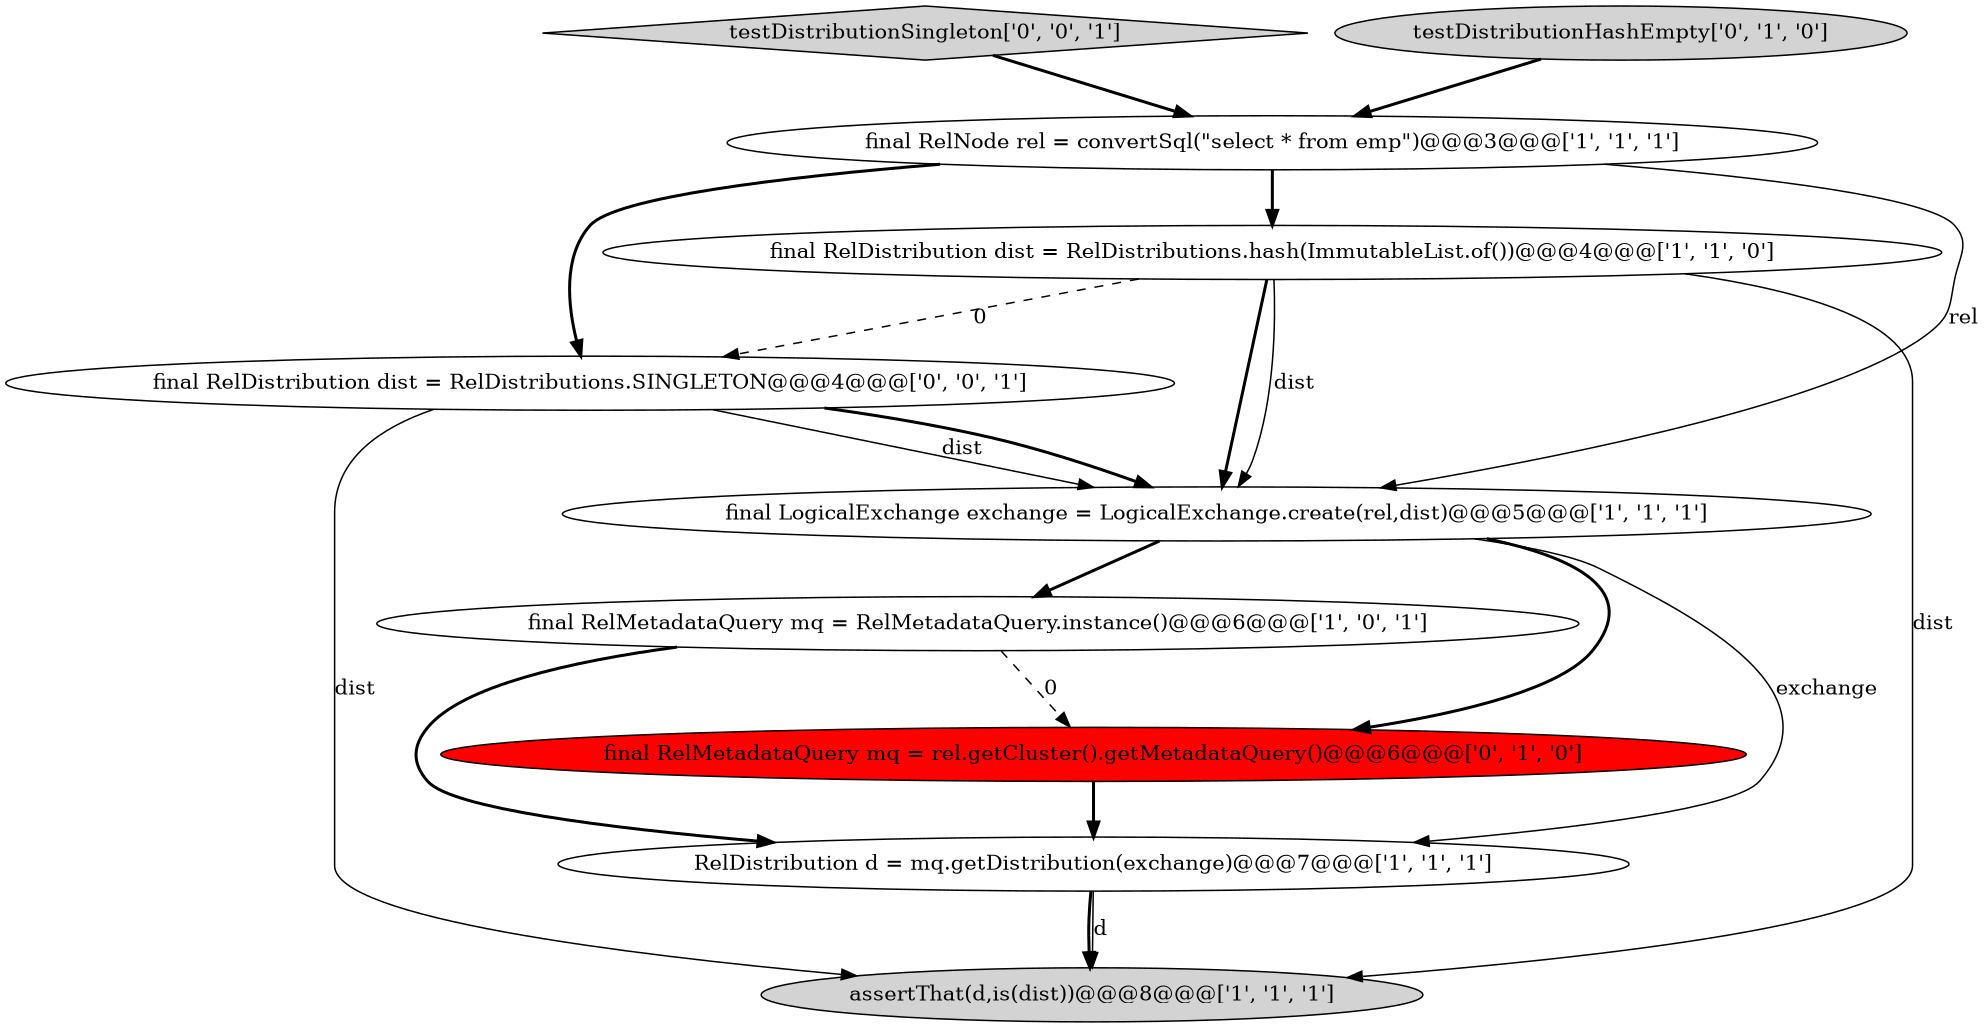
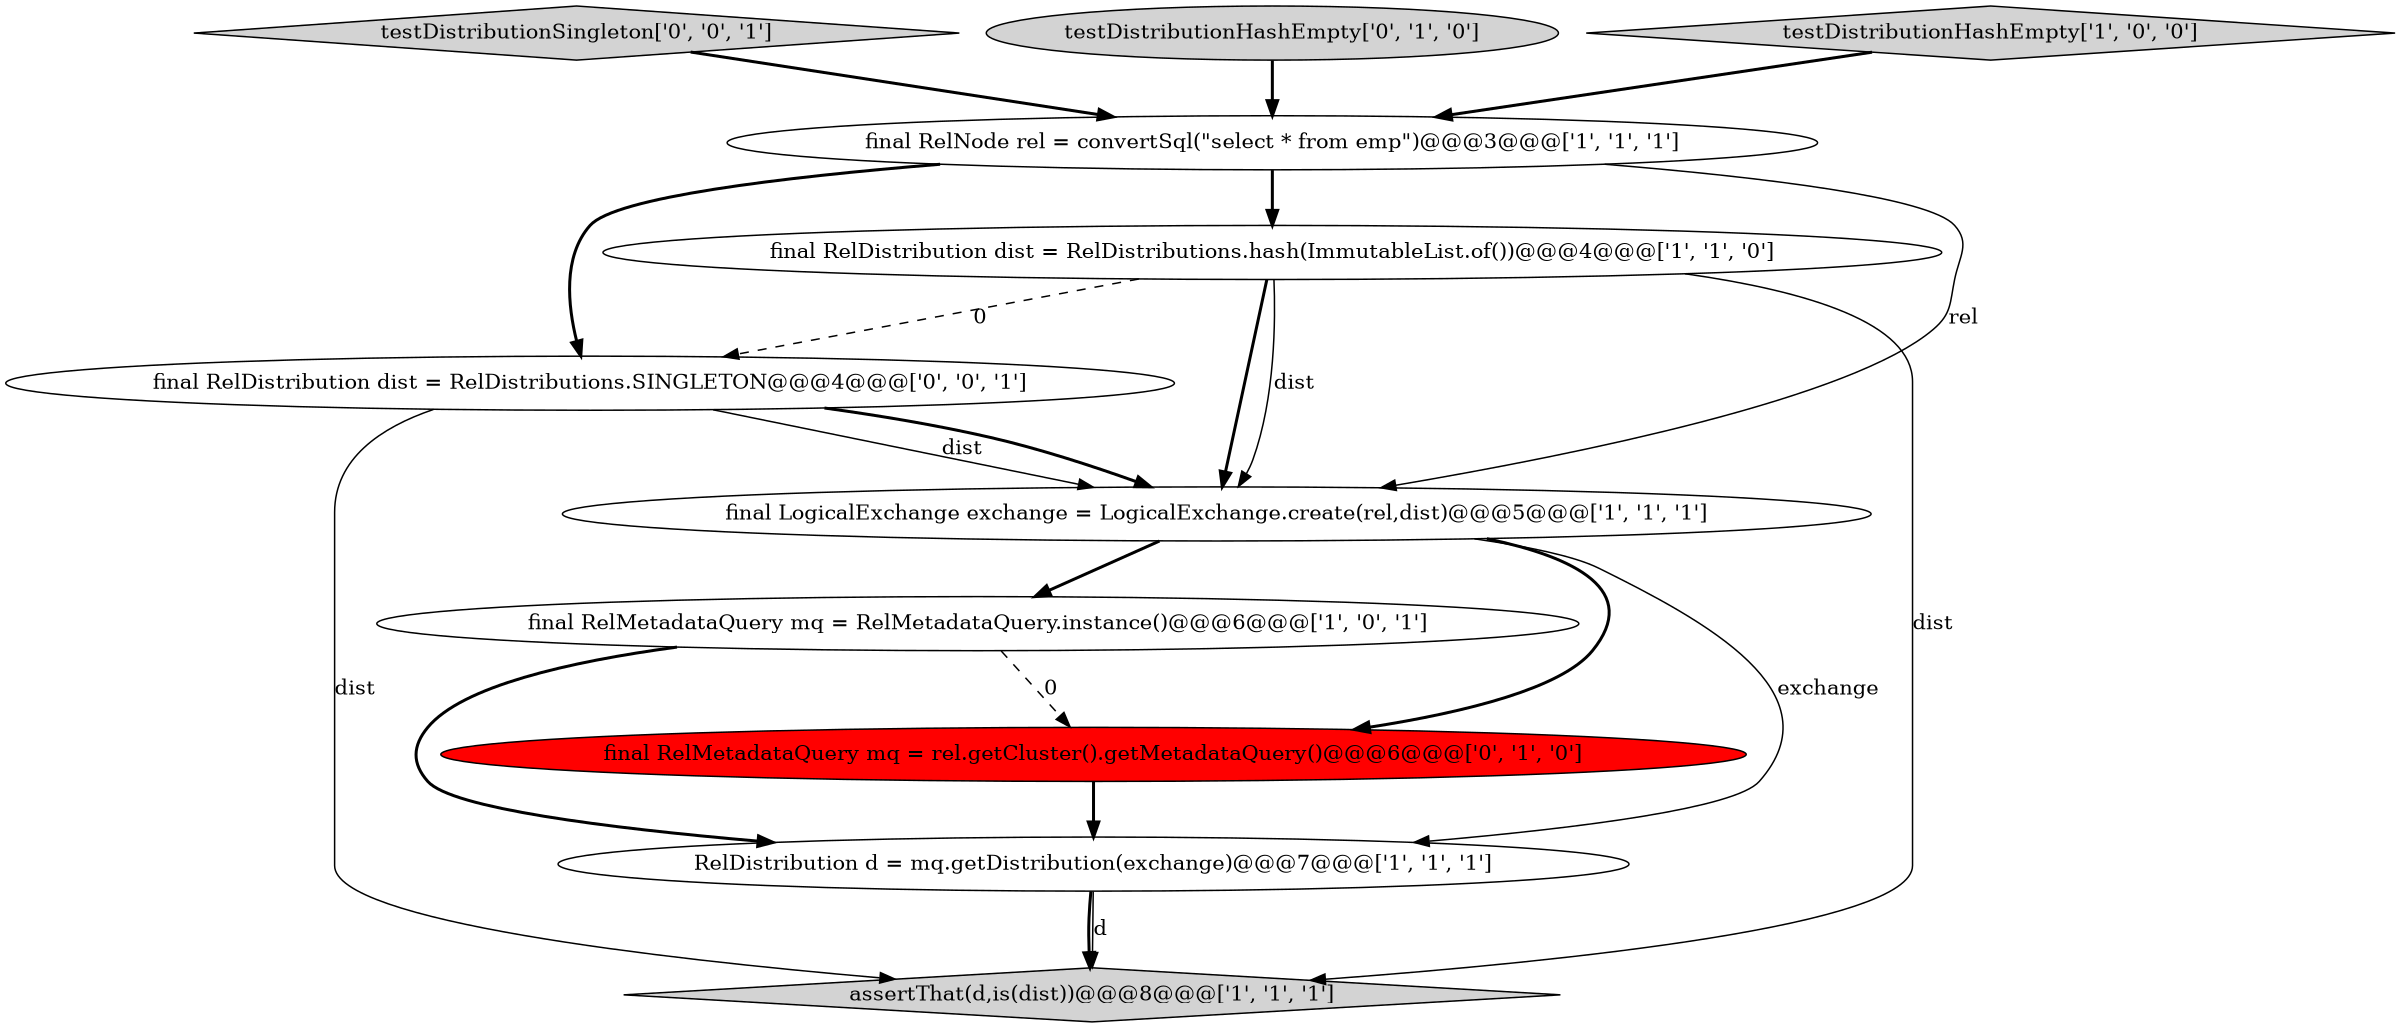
node "testDistributionHashEmpty['1', '0', '0']": added
node "assertThat(d,is(dist))@@@8@@@['1', '1', '1']": shape ellipse -> diamond
